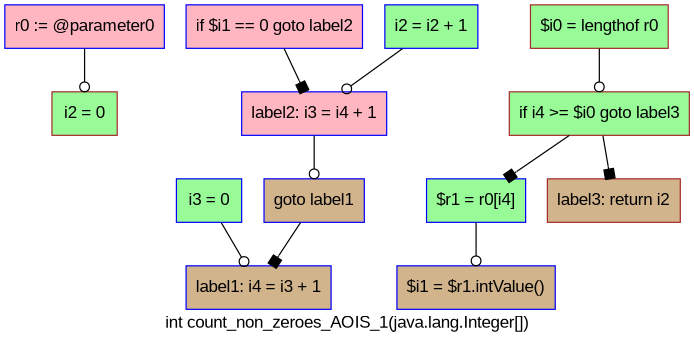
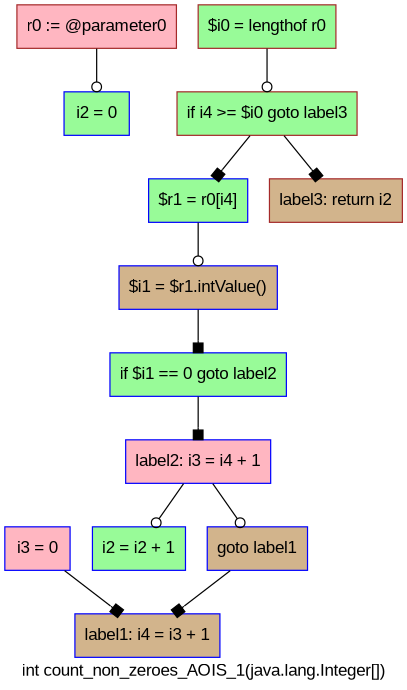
node "r0 := @parameter0": color blue -> brown
node "if $i1 == 0 goto label2": fillcolor lightpink -> palegreen
edge "i2 = i2 + 1" -> "label2: i3 = i4 + 1": reversed
node "i2 = 0": color brown -> blue
node "i3 = 0": fillcolor palegreen -> lightpink
edge "i3 = 0" -> "label1: i4 = i3 + 1": arrowhead odot -> box
edge "$i1 = $r1.intValue()" -> "if $i1 == 0 goto label2": added
